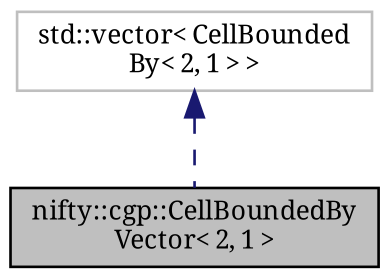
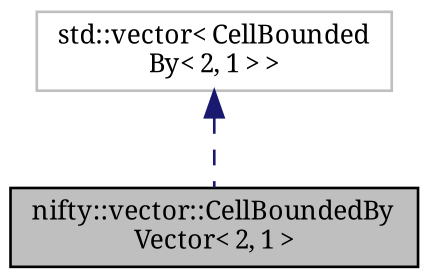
node "nifty::cgp::CellBoundedBy Vector< 2, 1 >": label "nifty::cgp::CellBoundedBy Vector< 2, 1 >" -> "nifty::vector::CellBoundedBy Vector< 2, 1 >"
